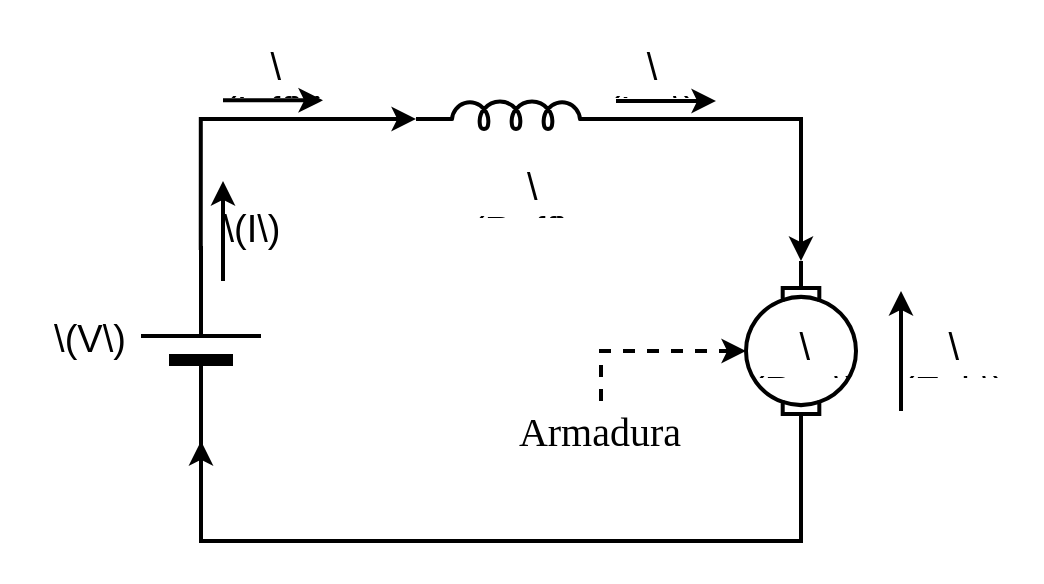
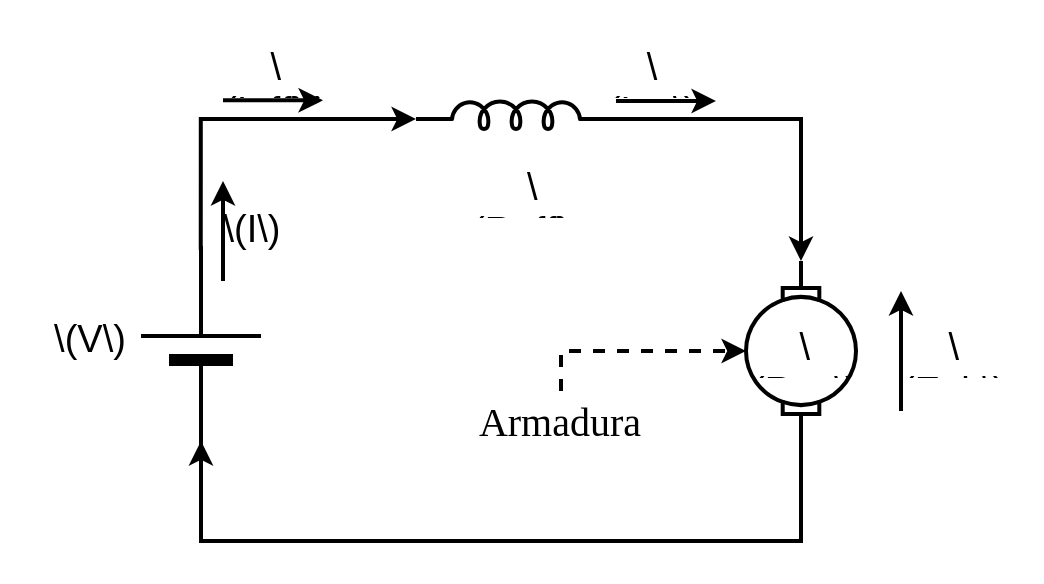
node "Armadura": moved (601, 431) -> (561, 421)
